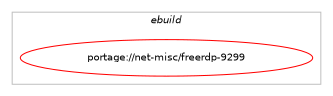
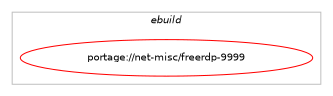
node "portage://net-misc/freerdp-9299": label "portage://net-misc/freerdp-9299" -> "portage://net-misc/freerdp-9999"
